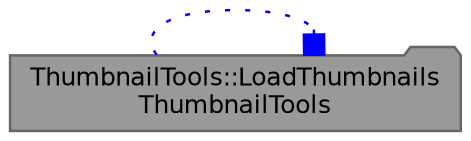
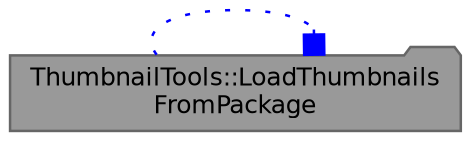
node "ThumbnailTools::LoadThumbnails ThumbnailTools": label "ThumbnailTools::LoadThumbnails ThumbnailTools" -> "ThumbnailTools::LoadThumbnails FromPackage"
